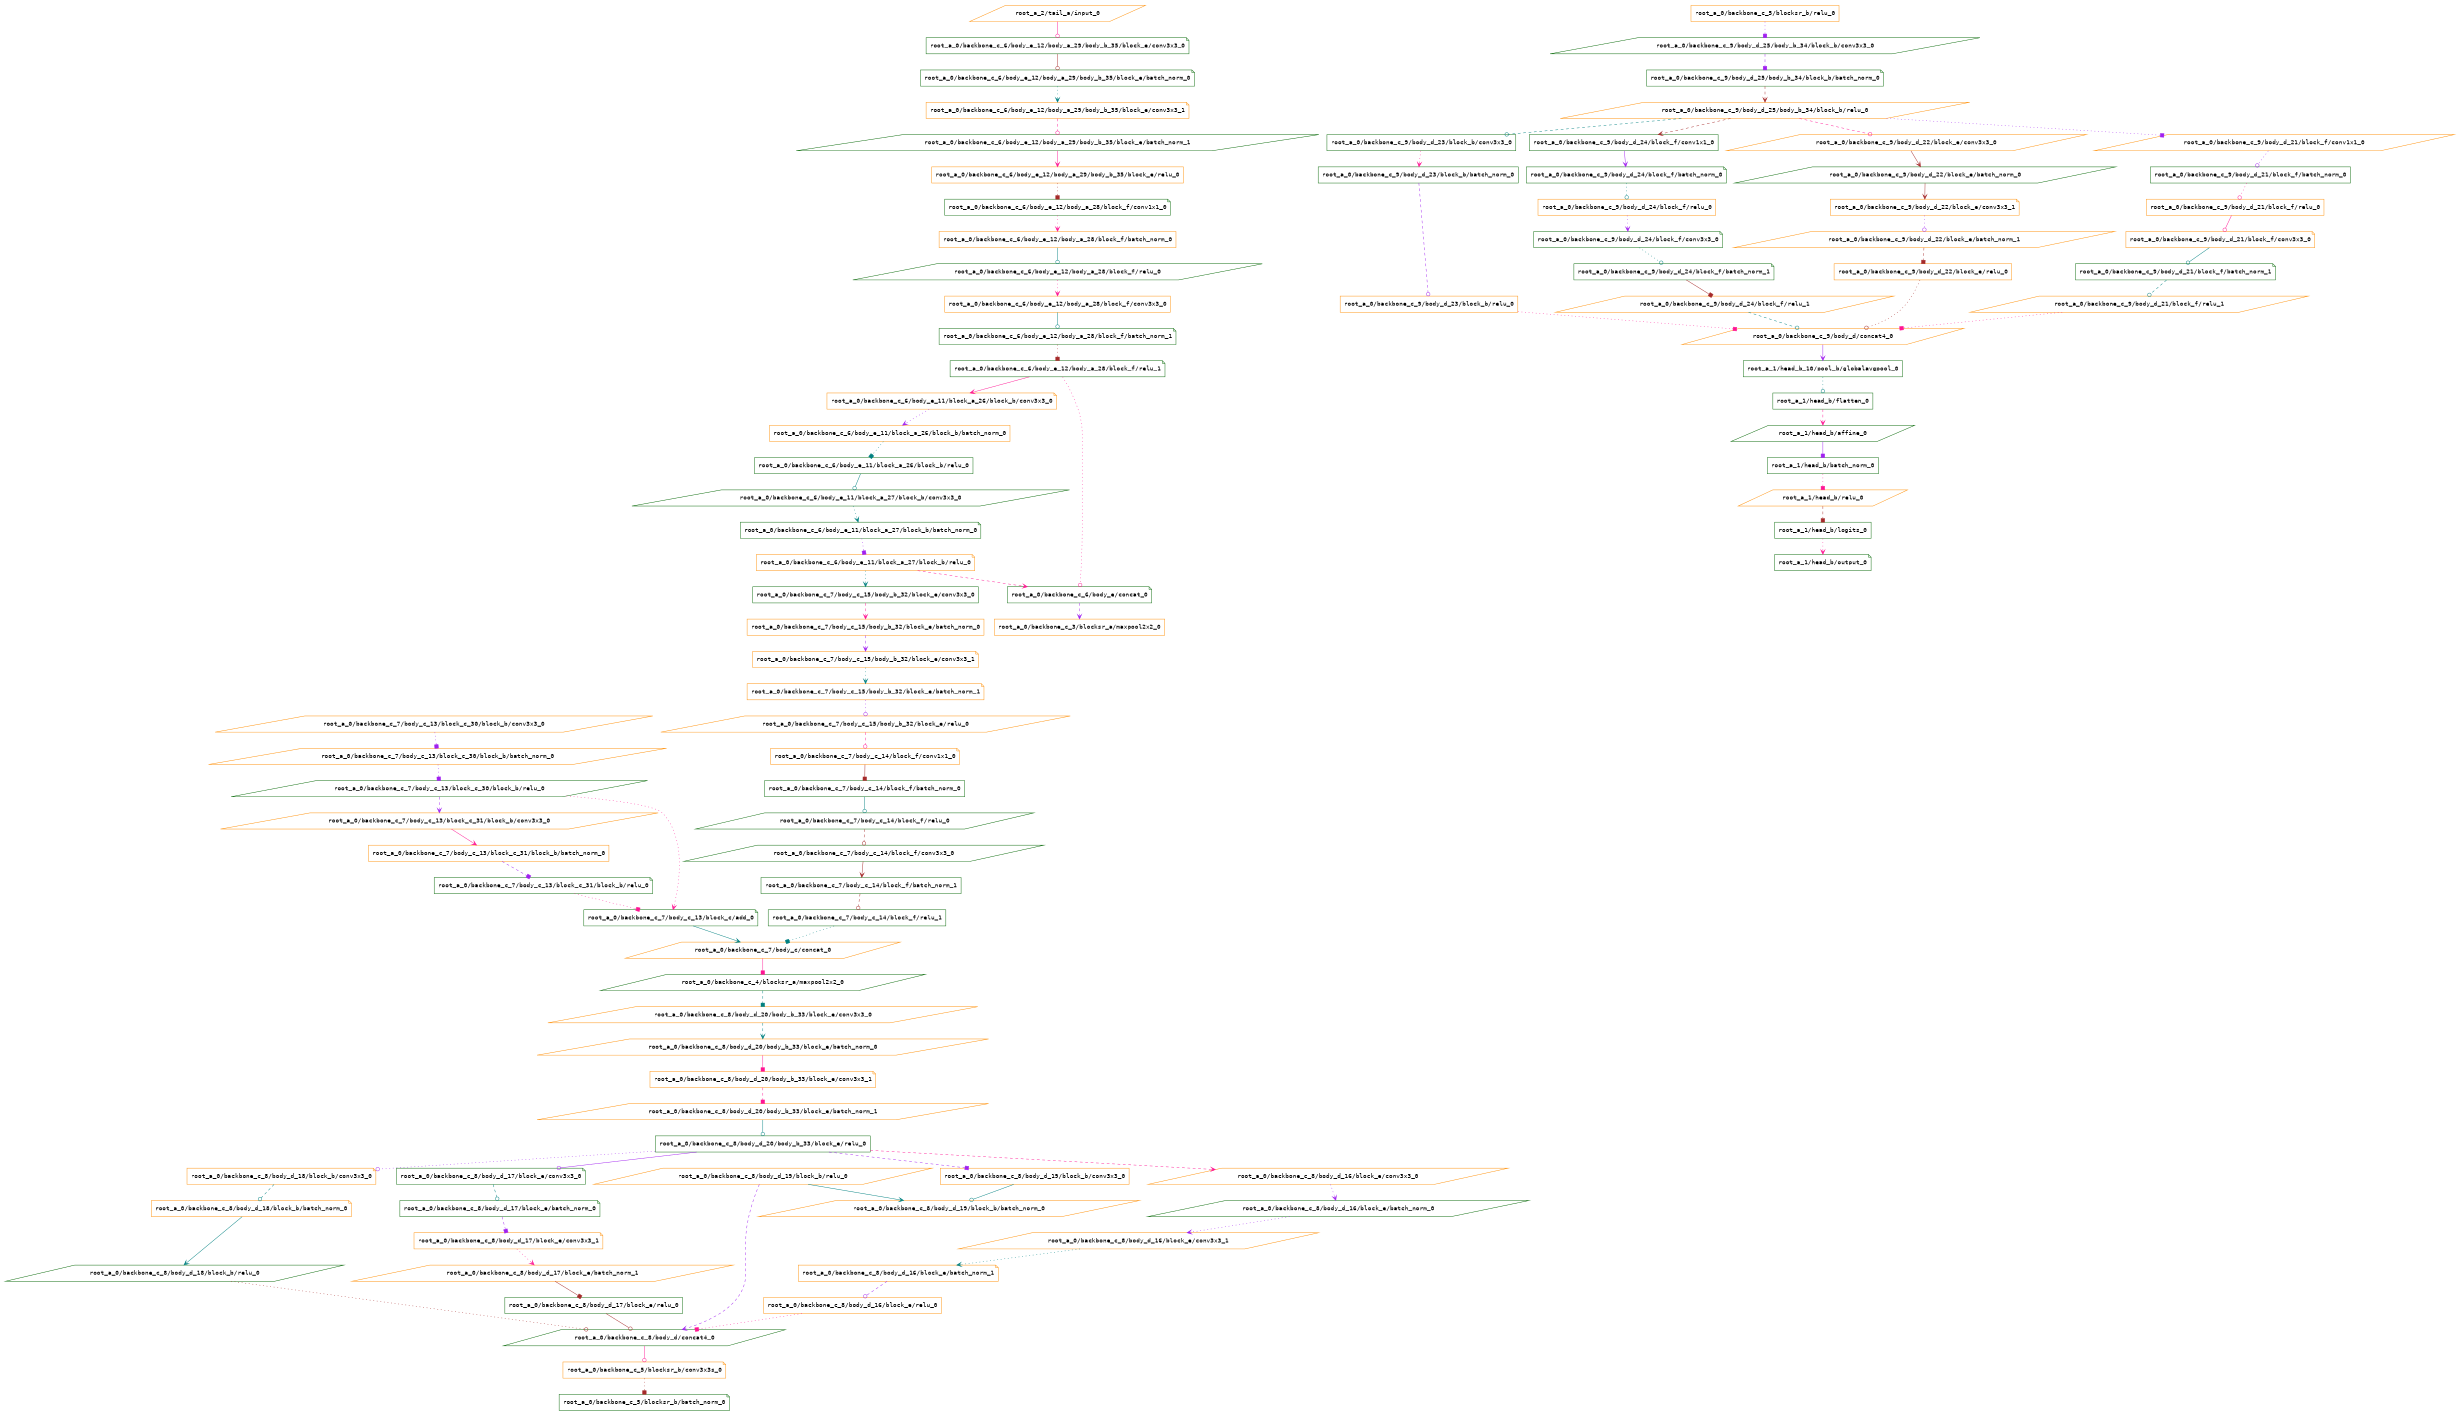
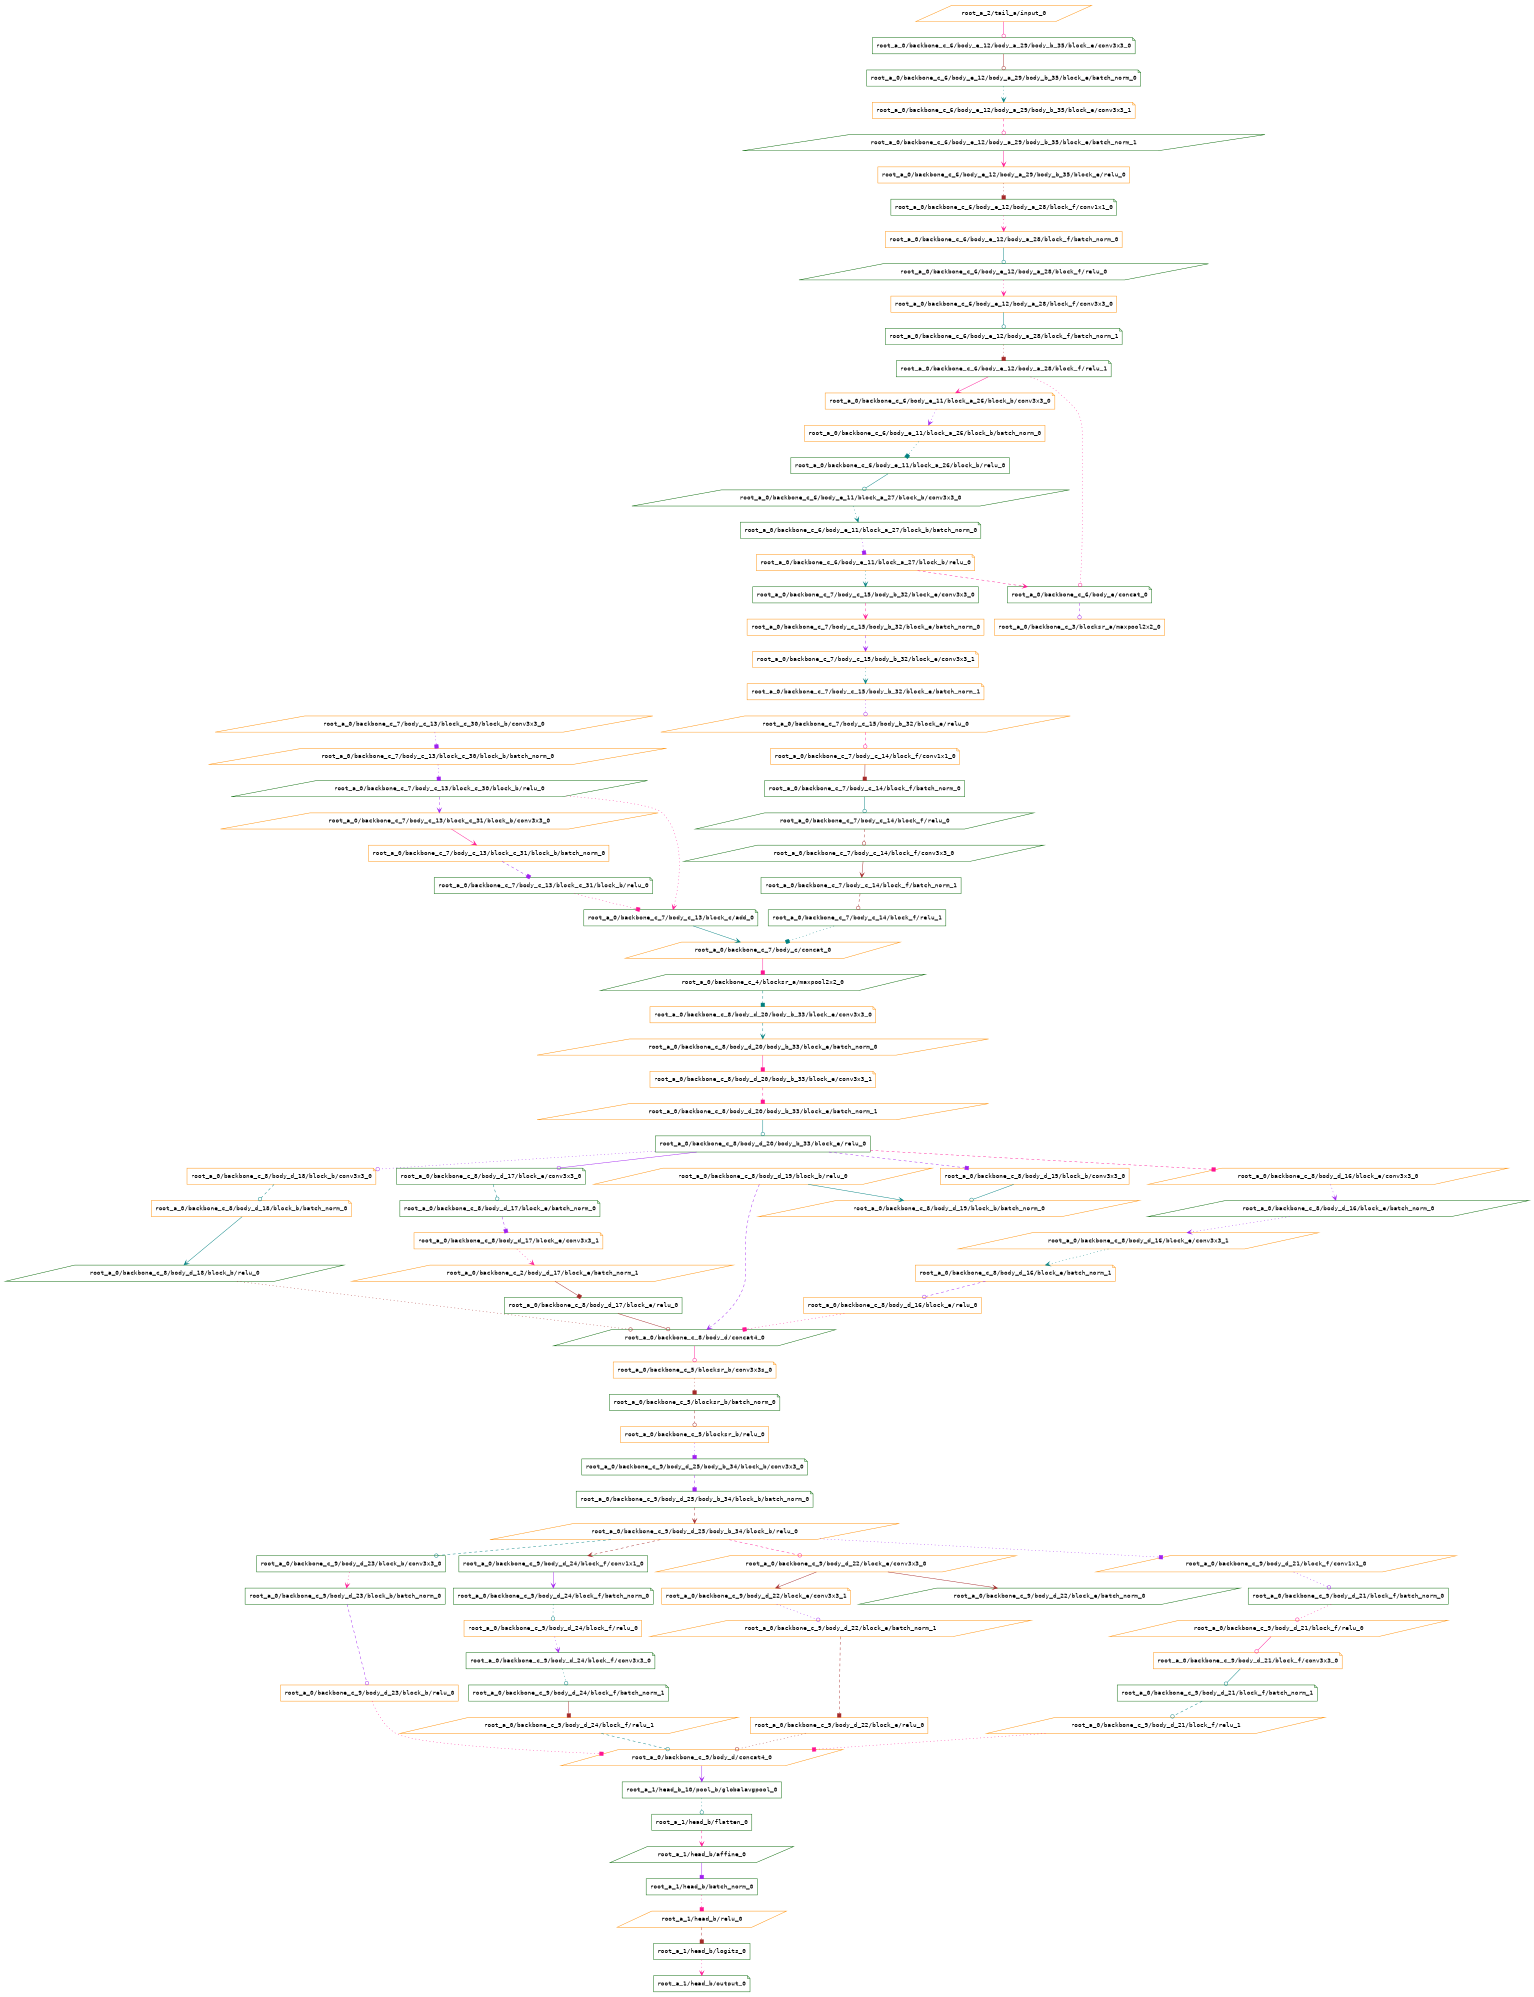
node "root_a_0/backbone_c_9/body_d_25/body_b_34/block_b/conv3x3_0": shape parallelogram -> note
edge "root_a_0/backbone_c_9/body_d_22/block_e/batch_norm_0" -> "root_a_0/backbone_c_9/body_d_22/block_e/conv3x3_1": now "root_a_0/backbone_c_9/body_d_22/block_e/conv3x3_0" -> "root_a_0/backbone_c_9/body_d_22/block_e/conv3x3_1"
node "root_a_0/backbone_c_9/body_d_21/block_f/relu_0": shape box -> parallelogram
edge "root_a_0/backbone_c_6/body_e/concat_0" -> "root_a_0/backbone_c_3/blocksr_a/maxpool2x2_0": arrowhead vee -> odot
node "root_a_0/backbone_c_8/body_d_20/body_b_33/block_e/conv3x3_0": shape parallelogram -> note
edge "root_a_0/backbone_c_8/body_d_20/body_b_33/block_e/relu_0" -> "root_a_0/backbone_c_8/body_d_16/block_e/conv3x3_0": arrowhead vee -> box
node "root_a_0/backbone_c_8/body_d_17/block_e/batch_norm_1": label "root_a_0/backbone_c_8/body_d_17/block_e/batch_norm_1" -> "root_a_0/backbone_c_2/body_d_17/block_e/batch_norm_1"
edge "root_a_0/backbone_c_5/blocksr_b/batch_norm_0" -> "root_a_0/backbone_c_5/blocksr_b/relu_0": added
